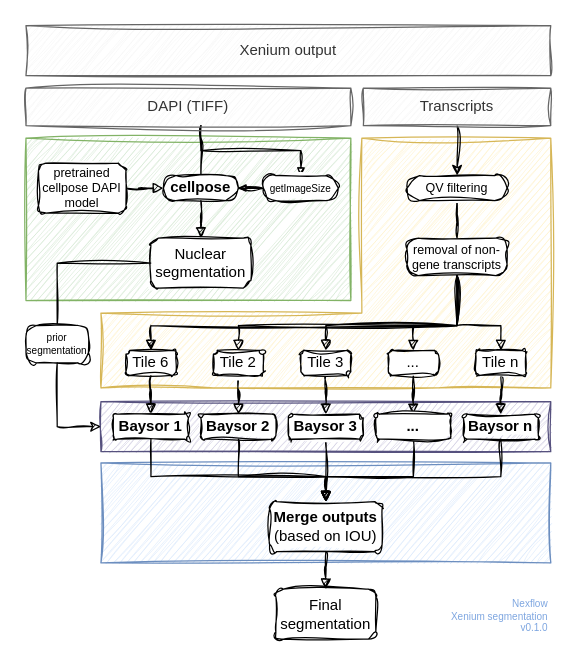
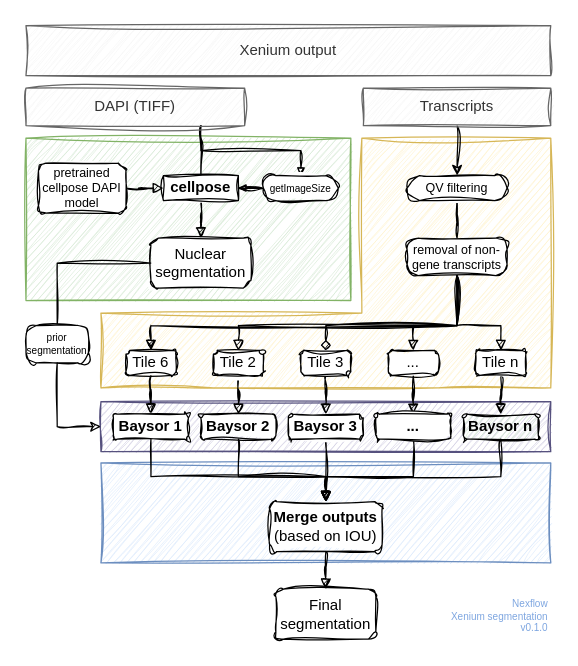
node "DAPI (TIFF)": size 325x38 -> 219x38
node "cellpose": shape rounded rectangle -> rectangle
edge "removal of non-gene transcripts" -> "Tile 3": arrowhead block -> diamond
node "Baysor n": fillcolor #ffffff -> #d5e8d4
